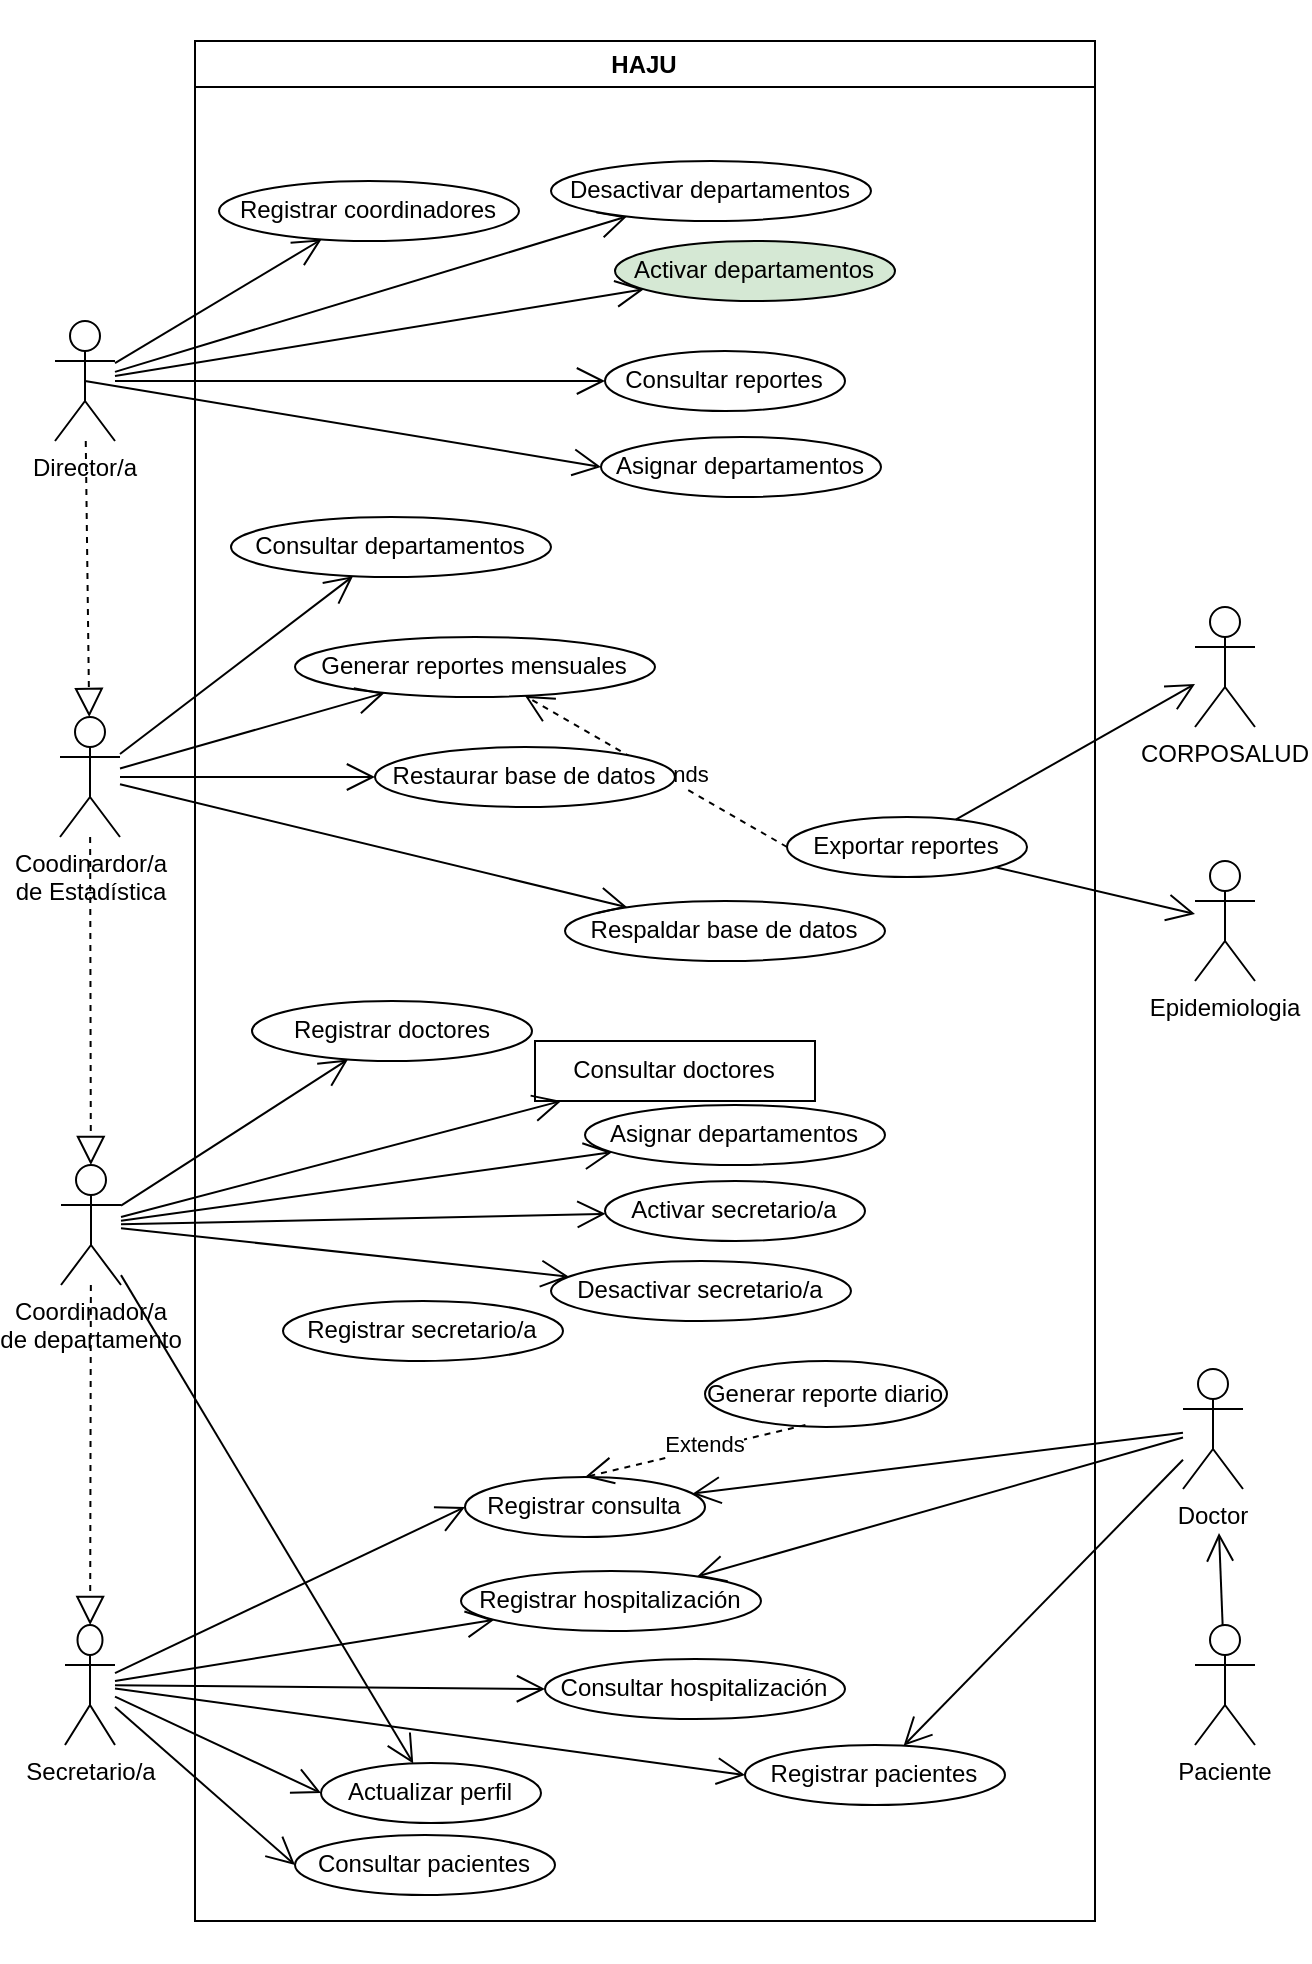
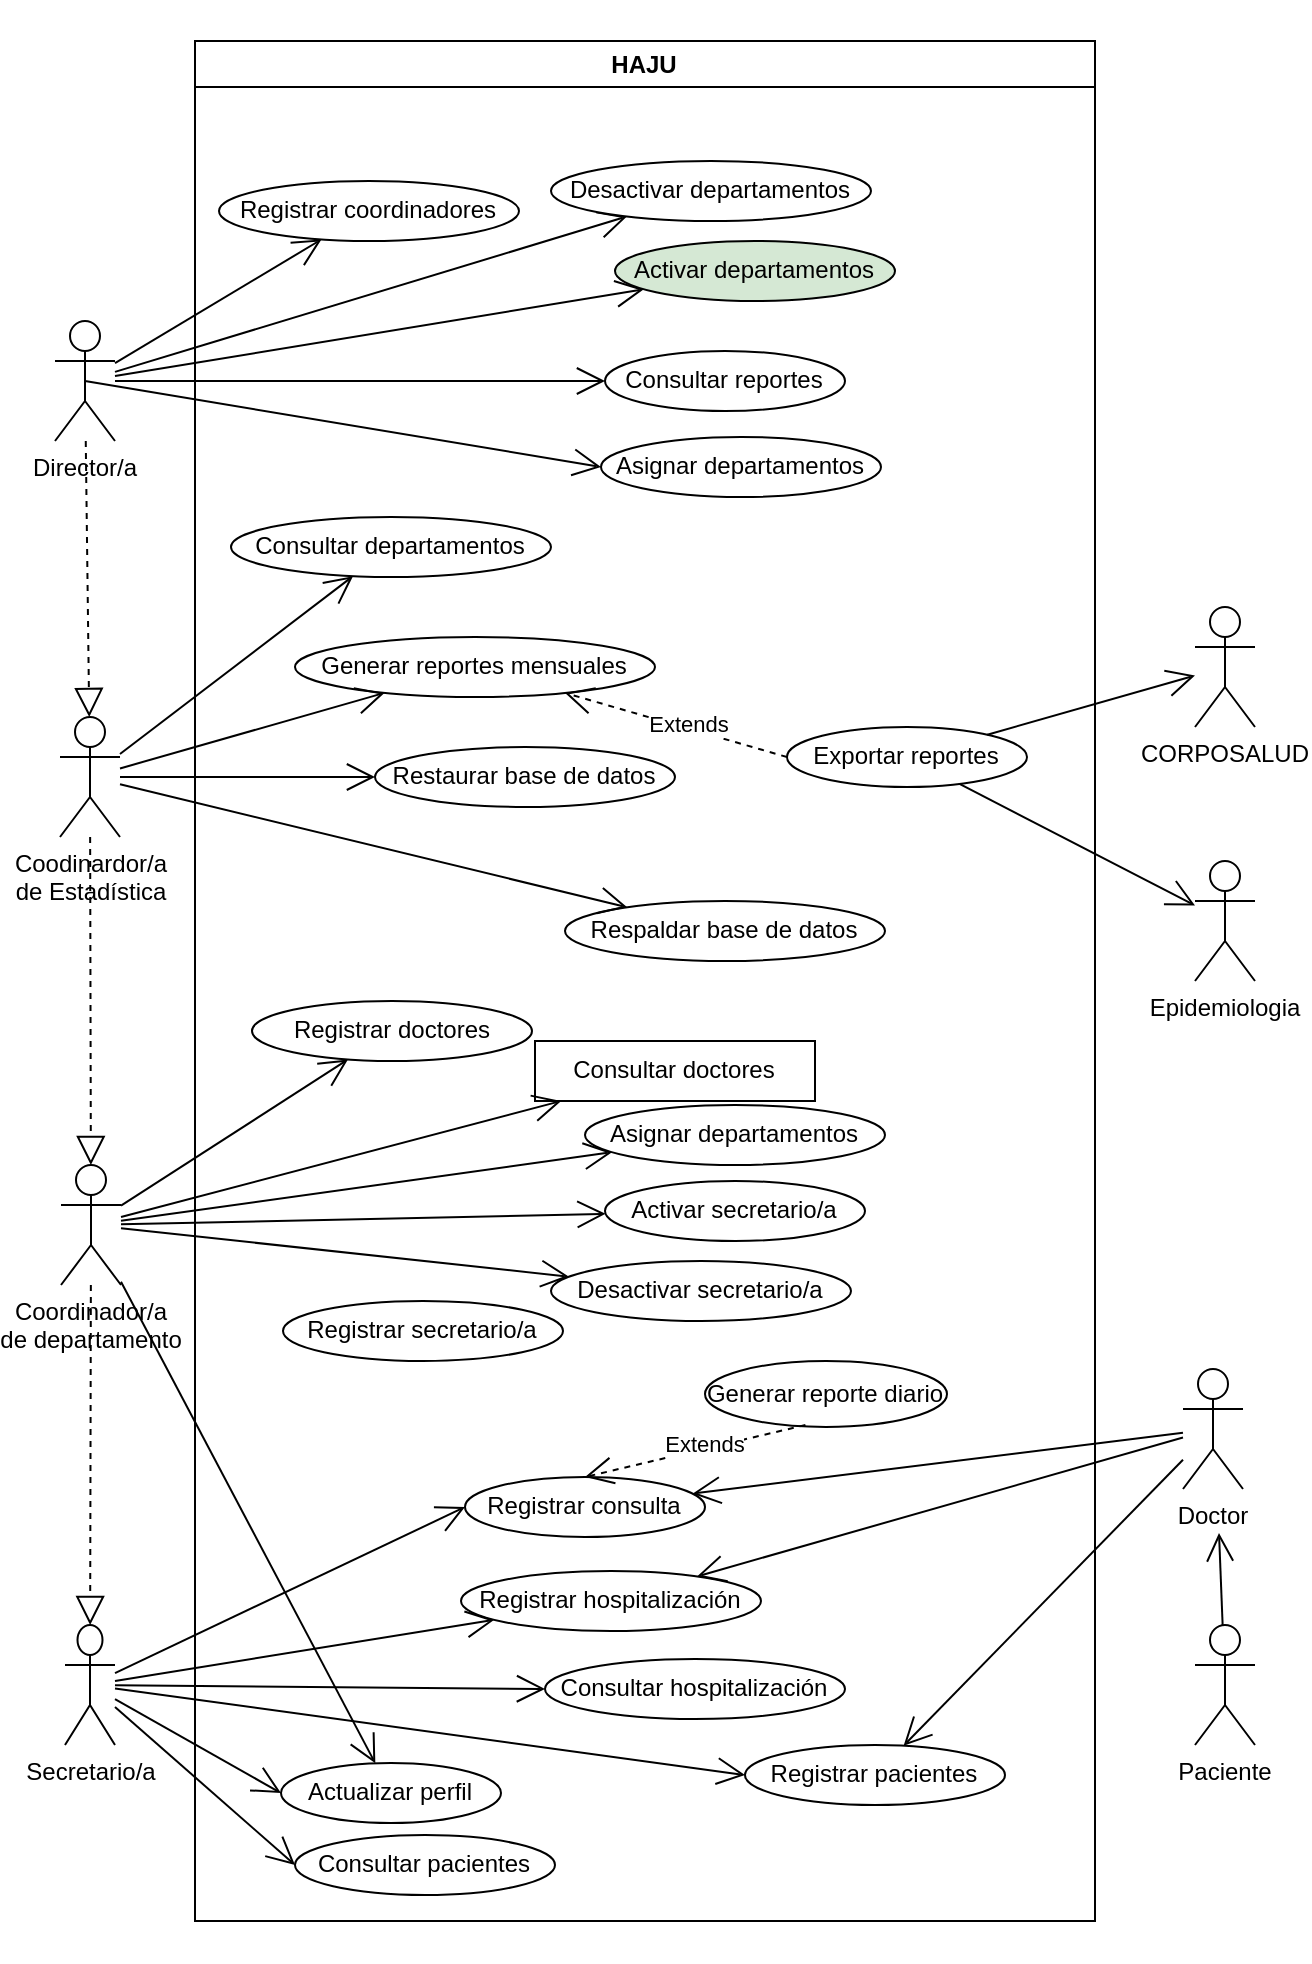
node "Exportar reportes": moved (907, 847) -> (907, 757)
node "Actualizar perfil": moved (431, 1793) -> (391, 1793)
